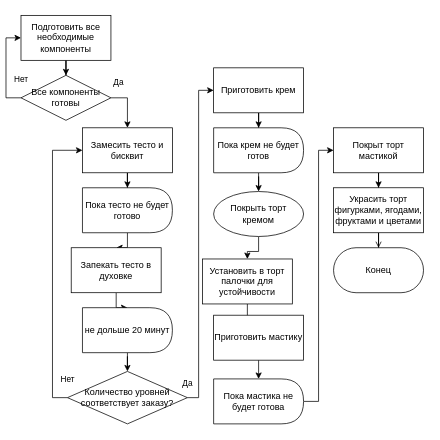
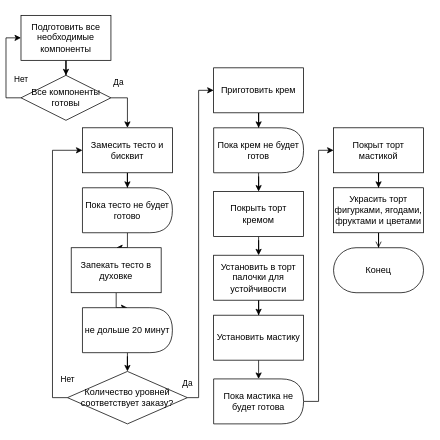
node "Покрыть торт кремом": shape ellipse -> rectangle
node "Установить в торт палочки для устойчивости": moved (247, 282) -> (258, 278)
node "Приготовить мастику": label "Приготовить мастику" -> "Установить мастику"
